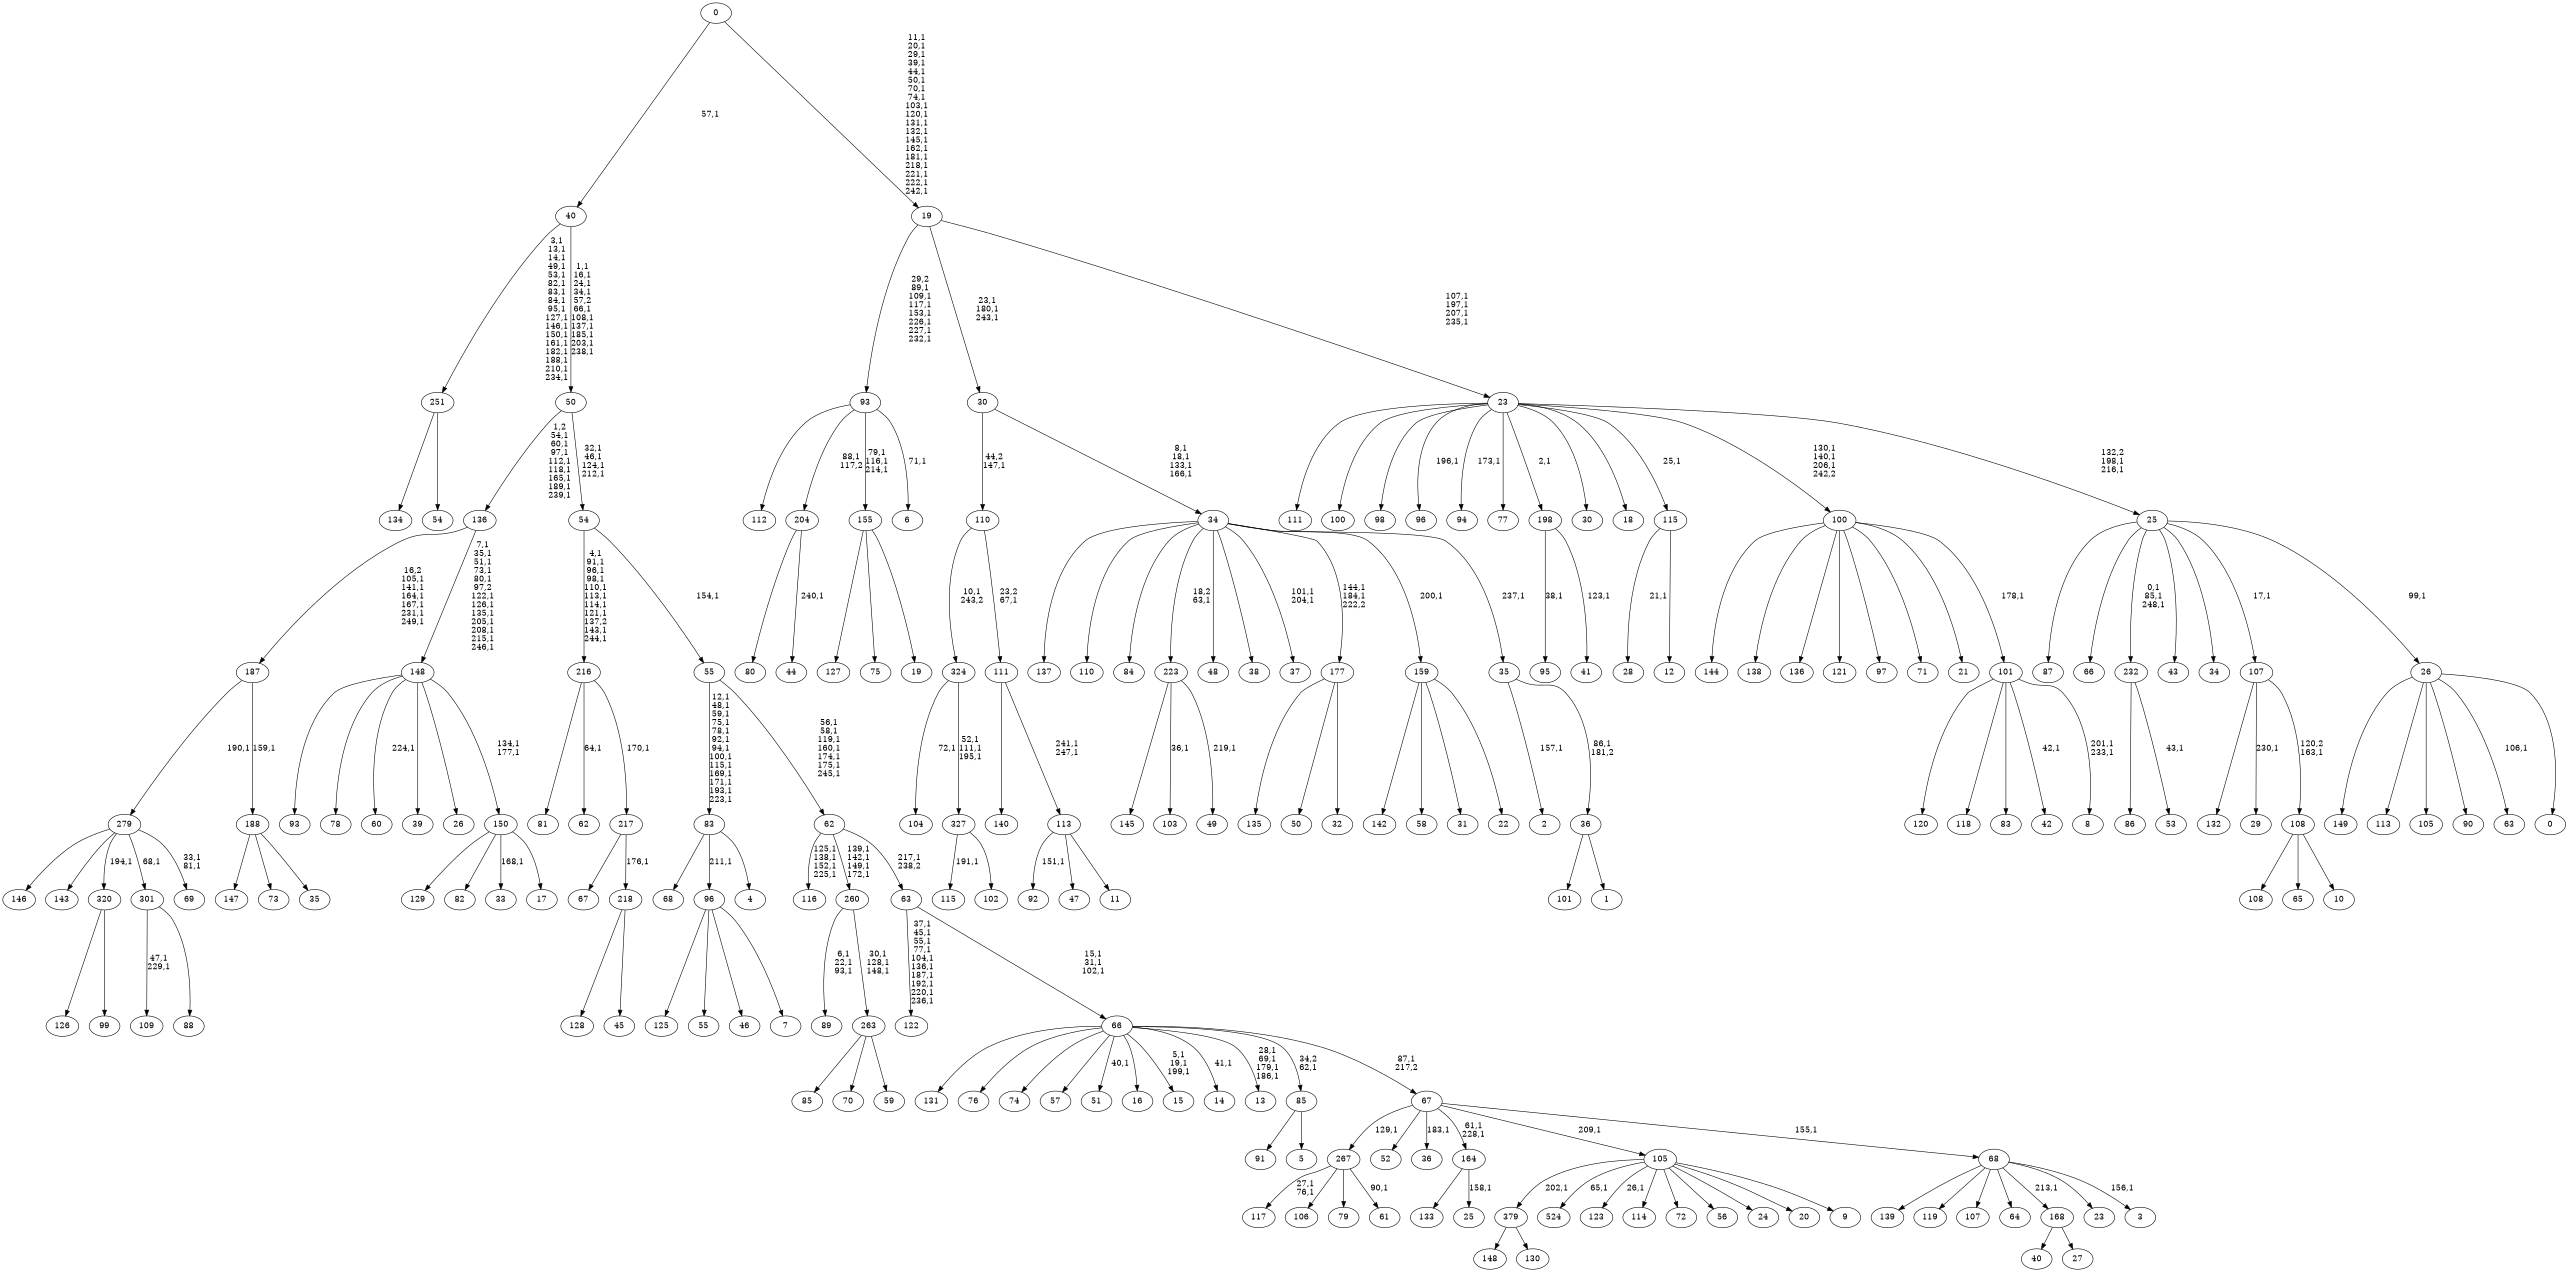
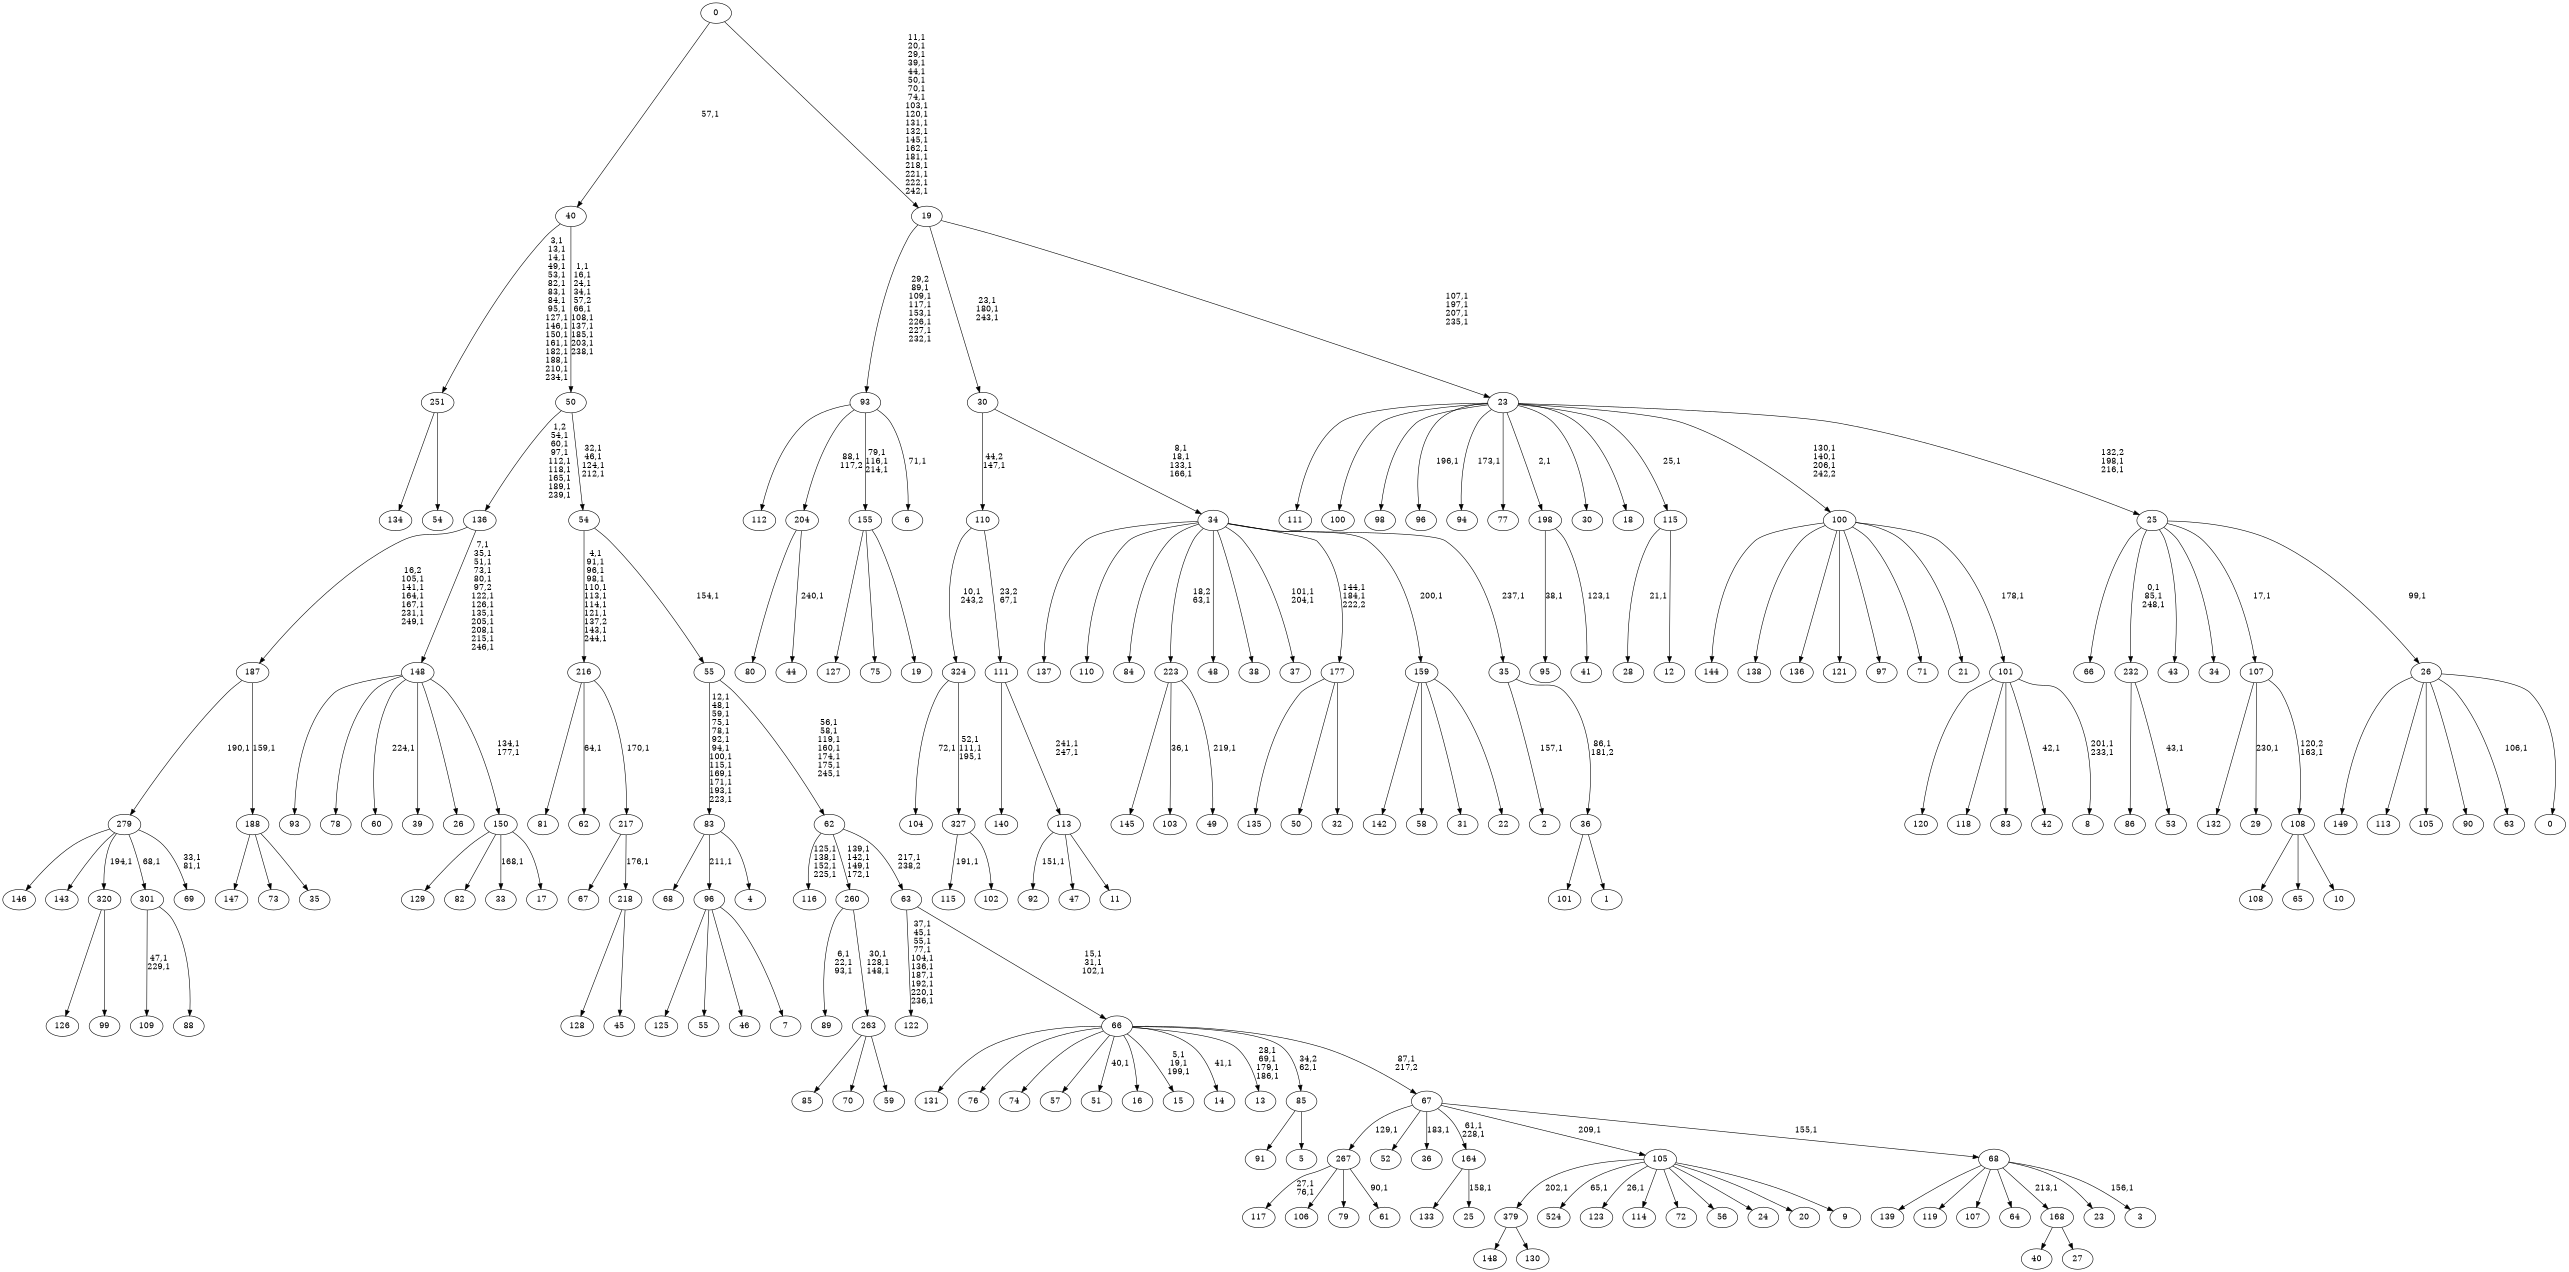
node "87": removed
